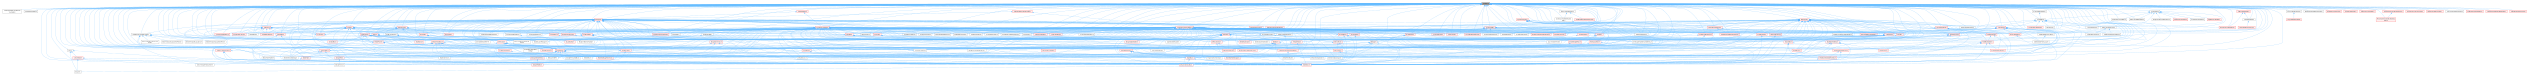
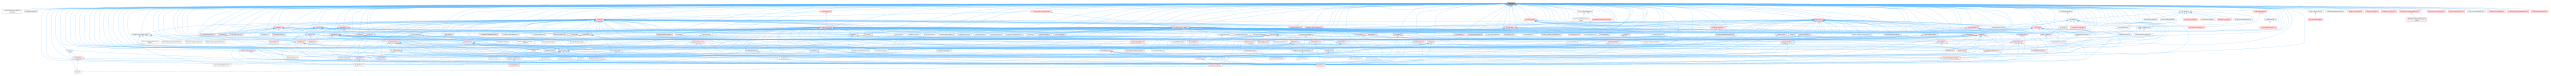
node "SToolBarComboButtonBlock.h": added
